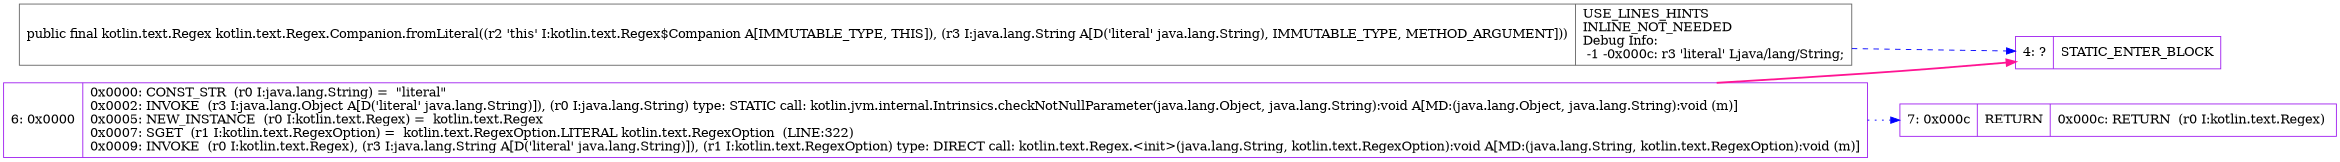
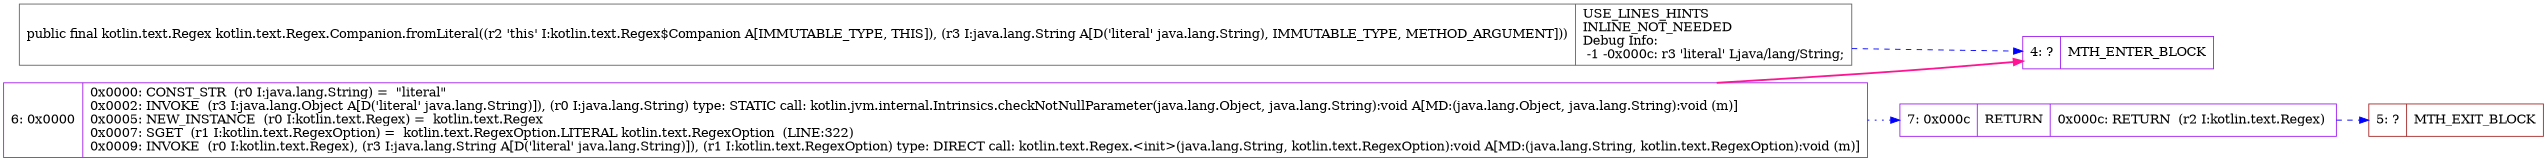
node "4: ?": text "STATIC_ENTER_BLOCK" -> "MTH_ENTER_BLOCK"
node "7: 0x000c": text "0x000c: RETURN  (r0 I:kotlin.text.Regex)" -> "0x000c: RETURN  (r2 I:kotlin.text.Regex)"
node "5: ?": added
